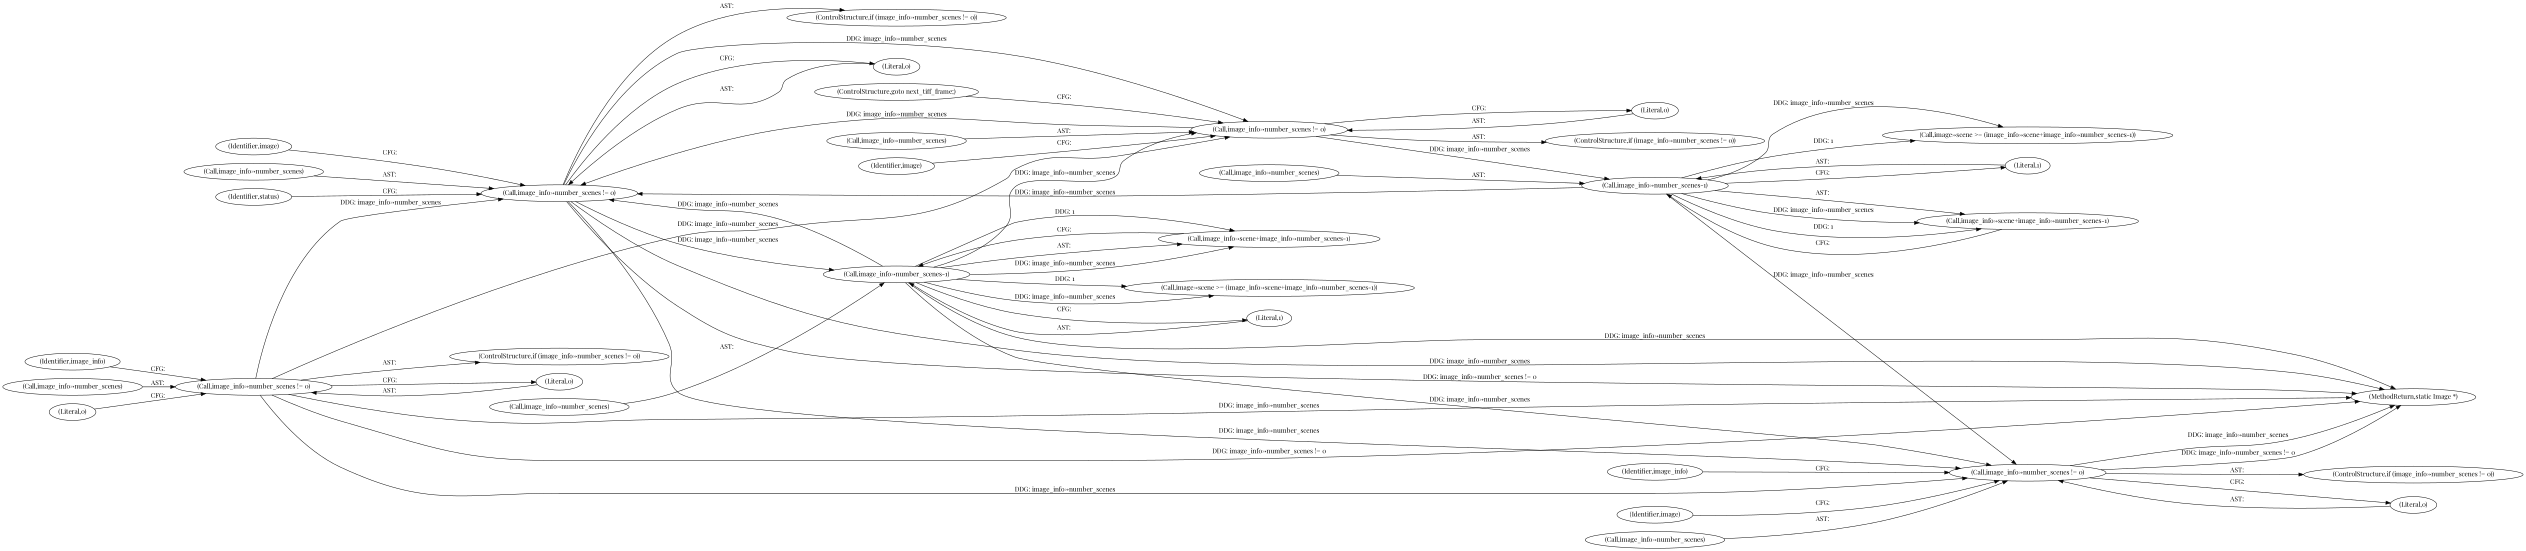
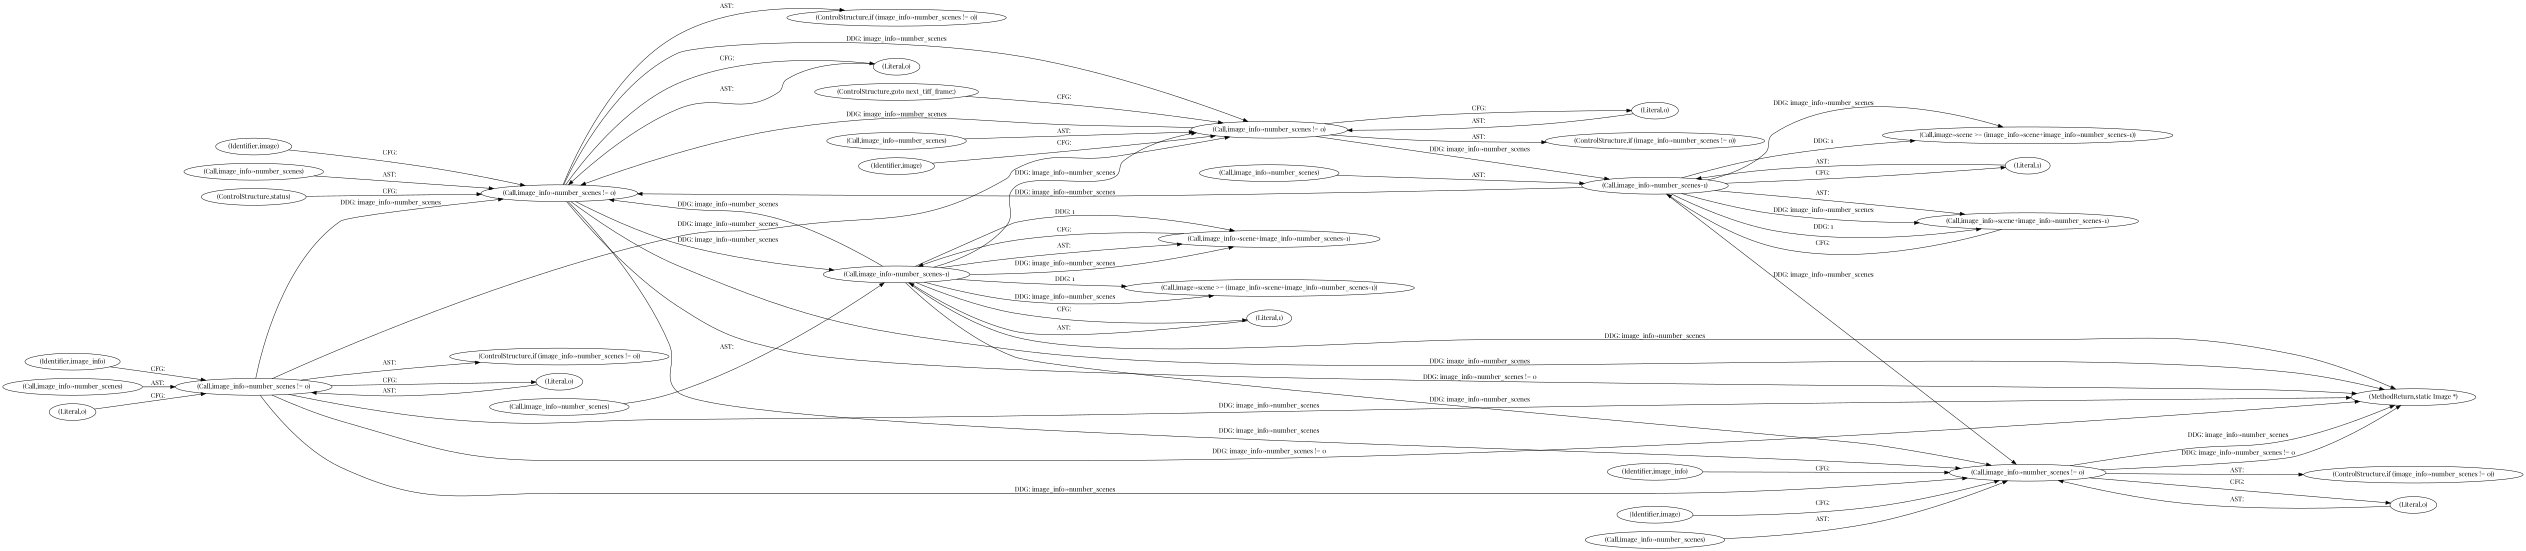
node "(Identifier,status)": label "(Identifier,status)" -> "(ControlStructure,status)"
